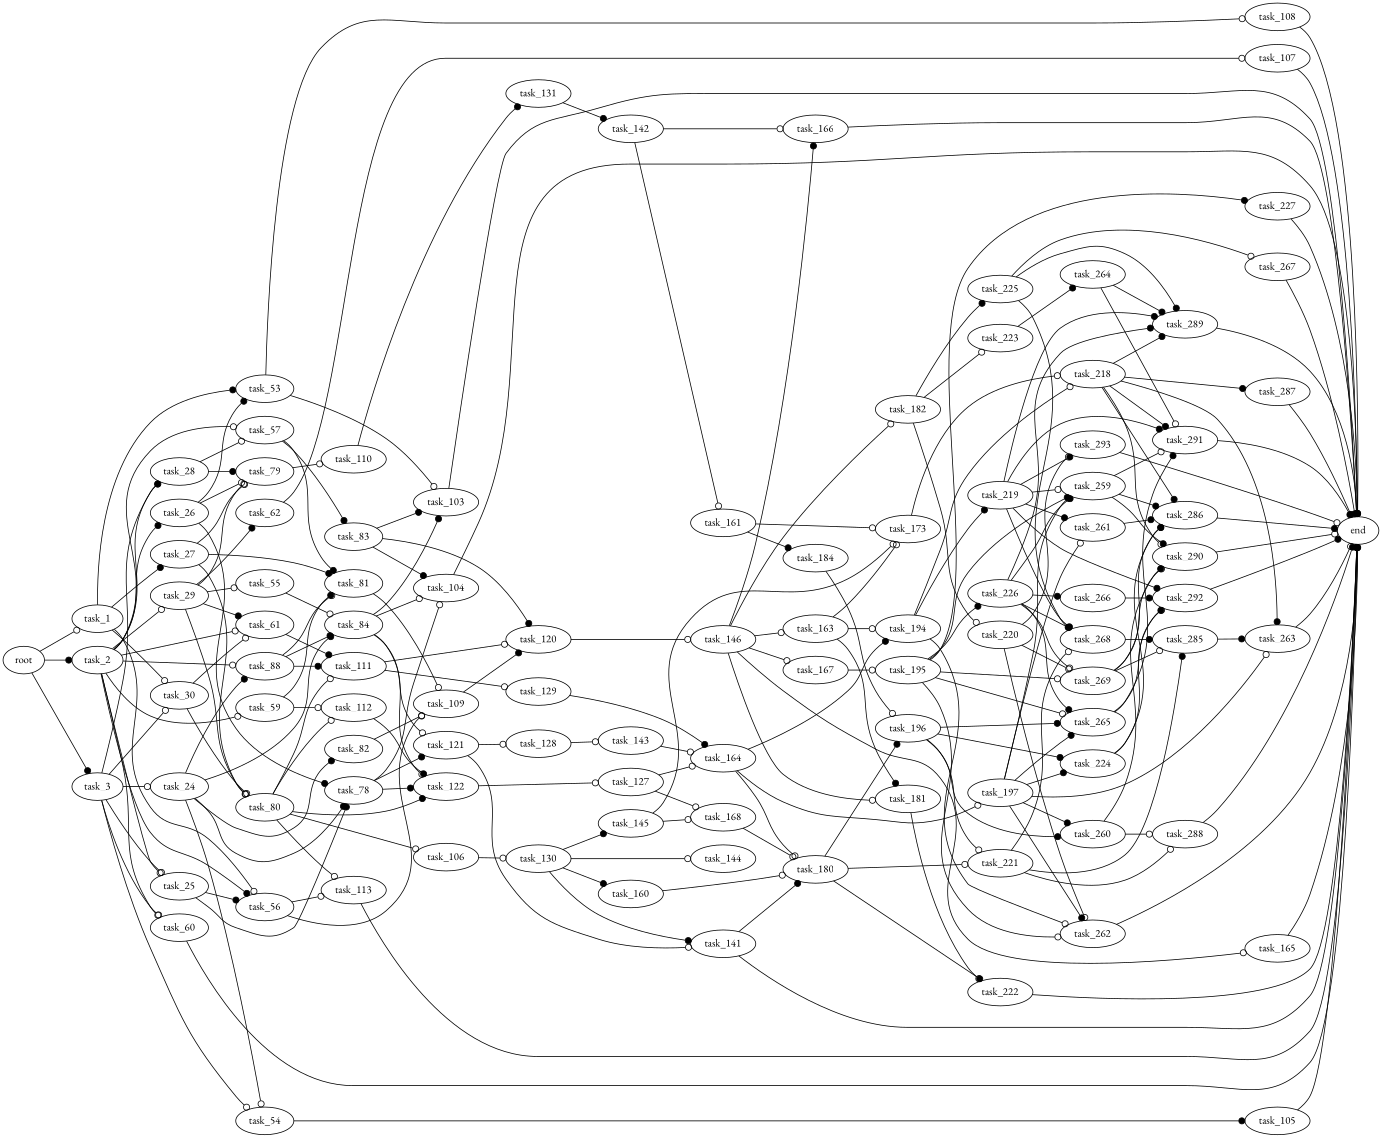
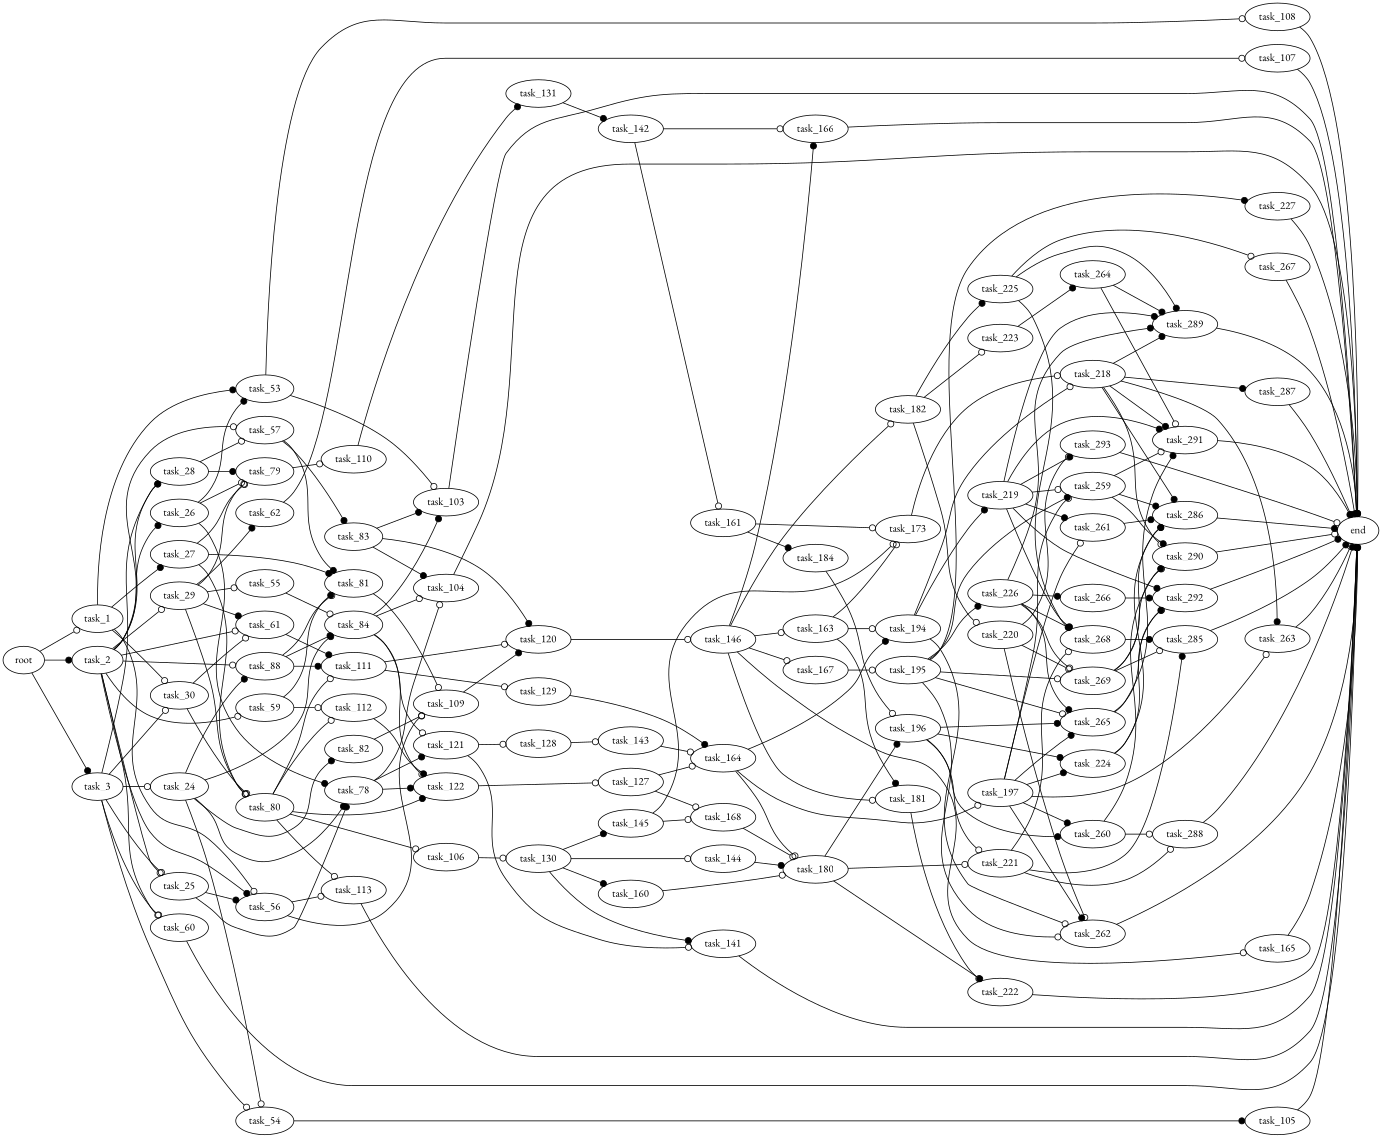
edge "task_226" -> "task_259": removed
edge "task_285" -> "task_263": now "task_285" -> "end"
edge "task_141" -> "task_180": now "task_144" -> "task_180"
